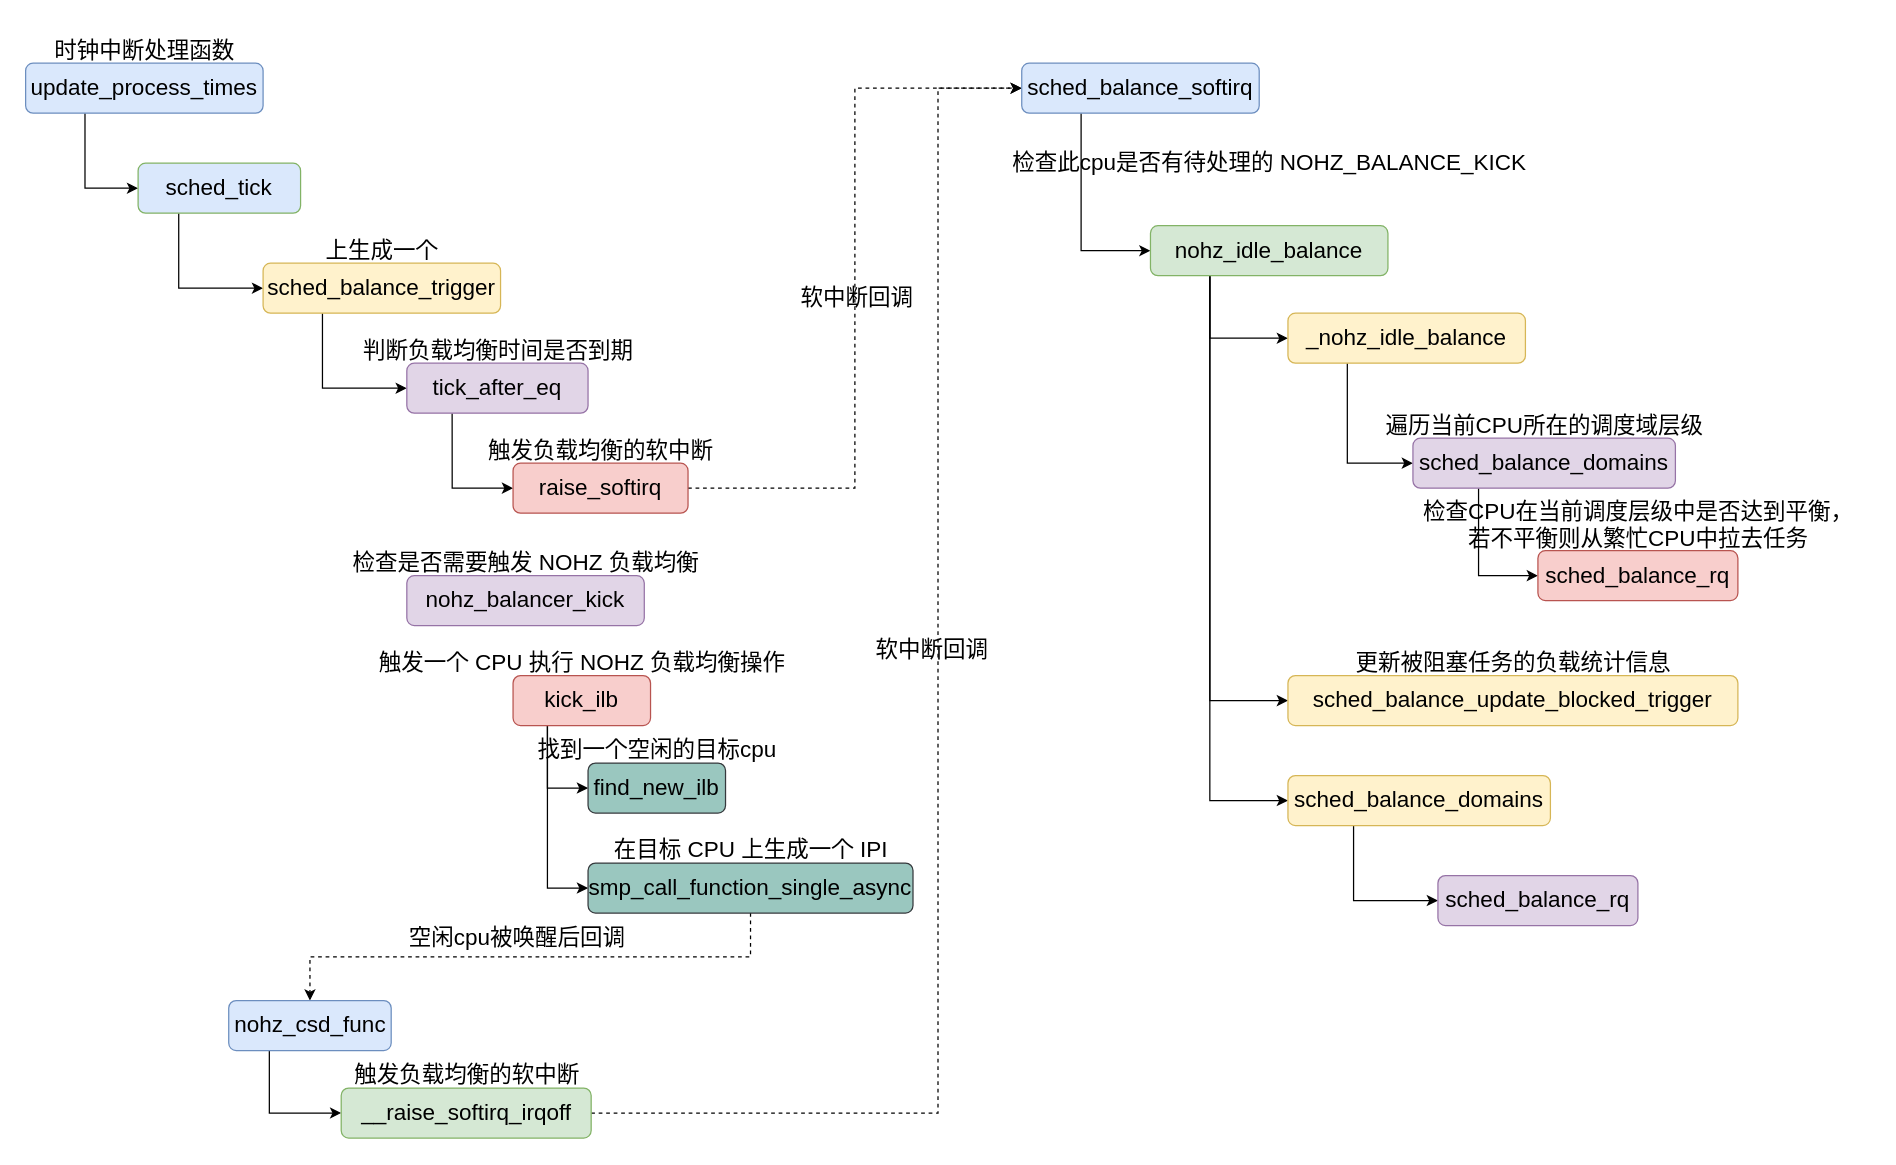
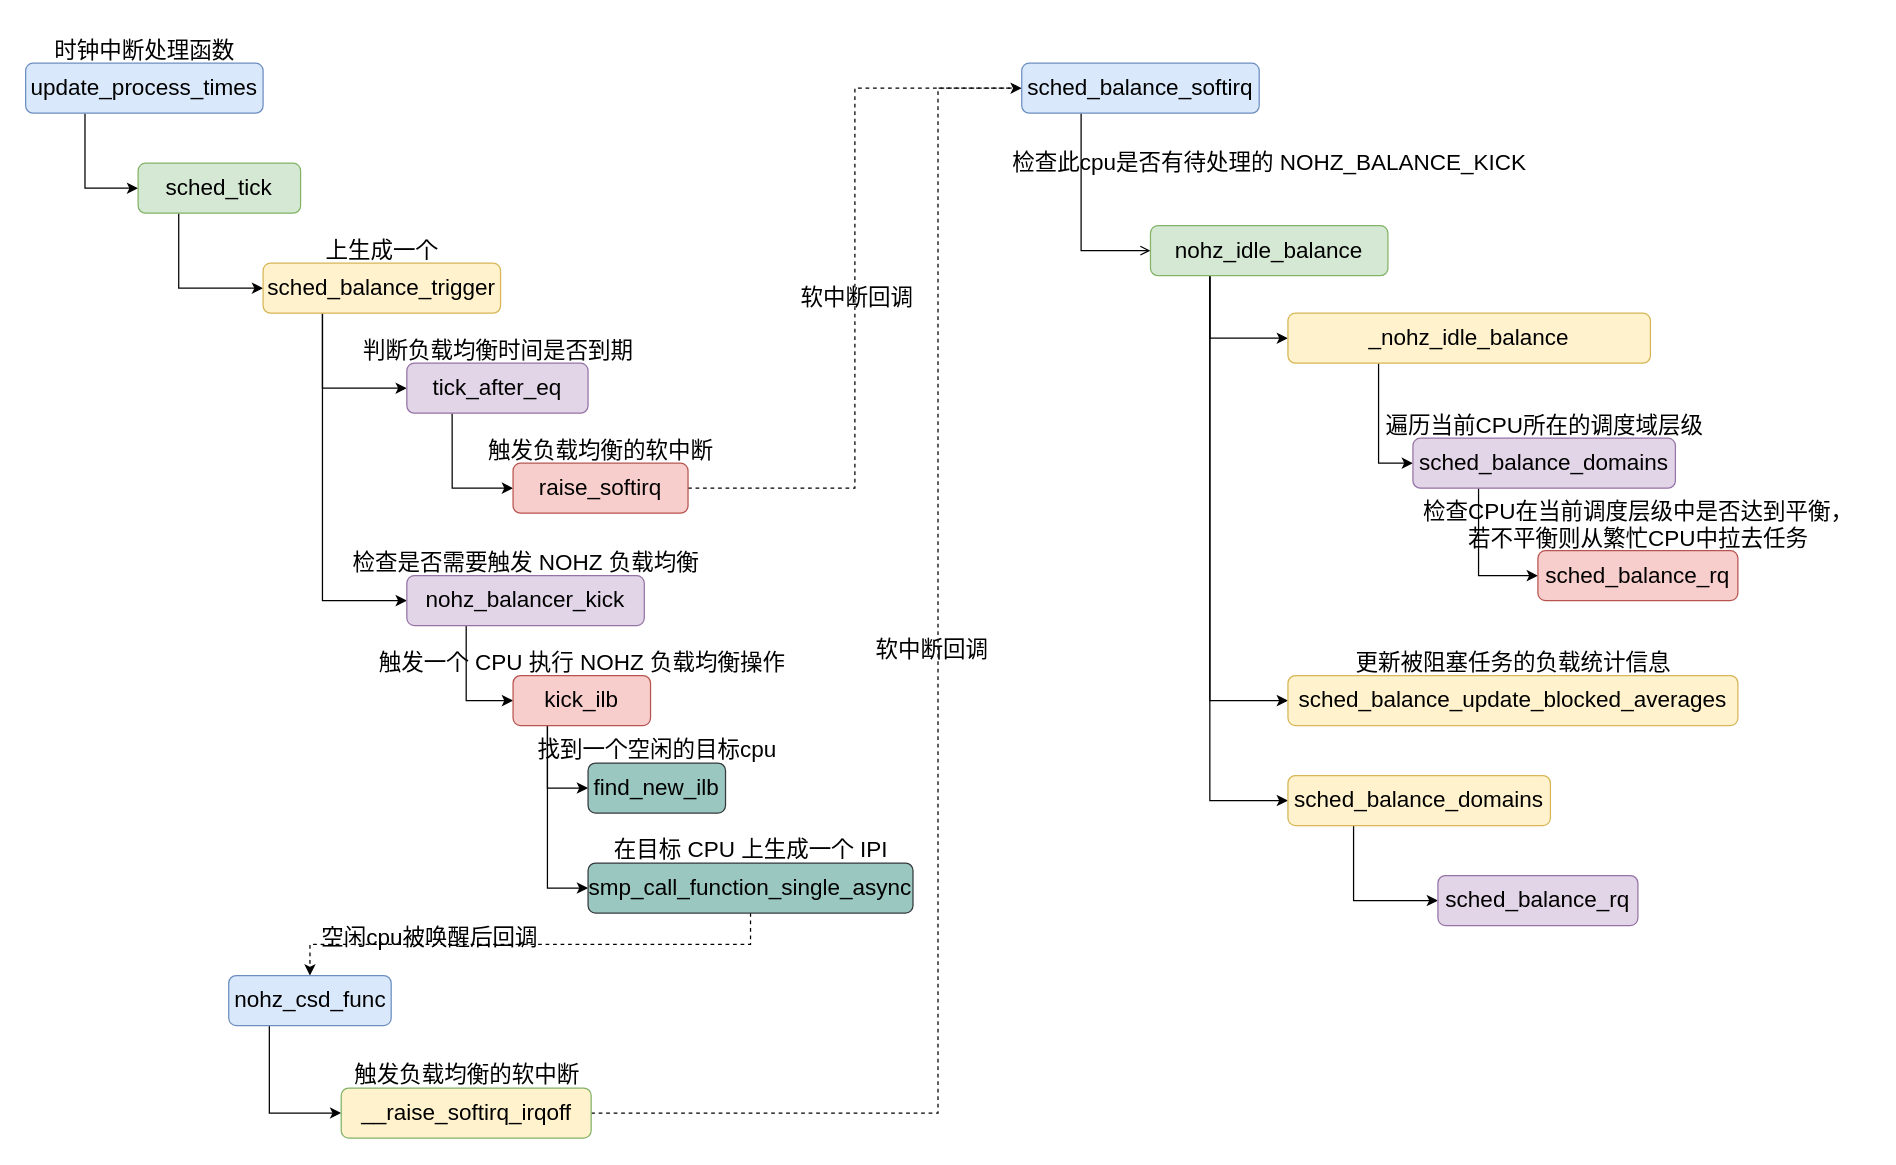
edge "__raise_softirq_irqoff" -> "sched_balance_softirq": arrowhead classic -> none
node "sched_tick": fillcolor #dae8fc -> #d5e8d4
edge "sched_balance_softirq" -> "nohz_idle_balance": arrowhead classic -> open
node "_nohz_idle_balance": size 238x50 -> 363x50
edge "sched_balance_trigger" -> "nohz_balancer_kick": added
edge "nohz_balancer_kick" -> "kick_ilb": added
node "sched_balance_update_blocked_trigger": label "sched_balance_update_blocked_trigger" -> "sched_balance_update_blocked_averages"
node "空闲cpu被唤醒后回调": moved (516, 938) -> (429, 938)
node "nohz_csd_func": moved (310, 1026) -> (310, 1001)
node "__raise_softirq_irqoff": fillcolor #d5e8d4 -> #fff2cc
